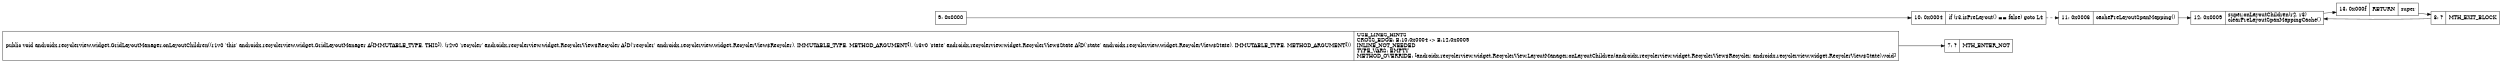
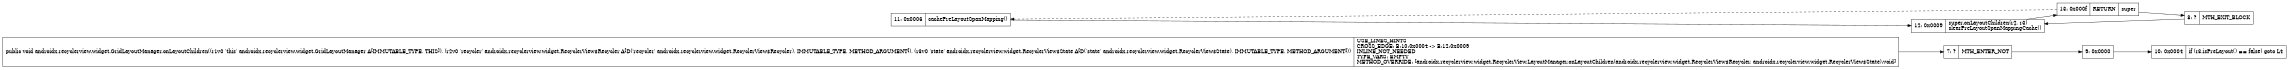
edge "10: 0x0004" -> "11: 0x0006": now "13: 0x000f" -> "11: 0x0006"
edge "7: ?" -> "9: 0x0000": added
